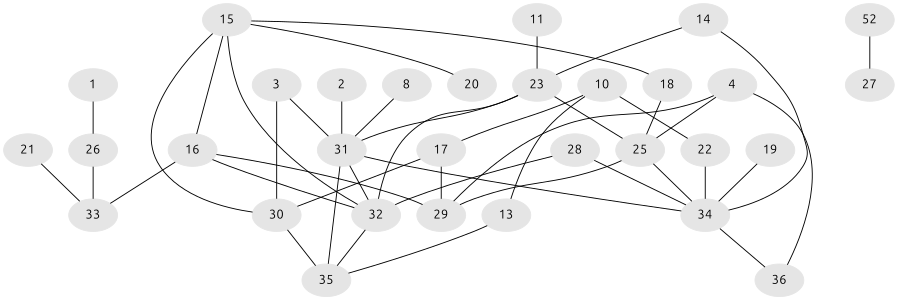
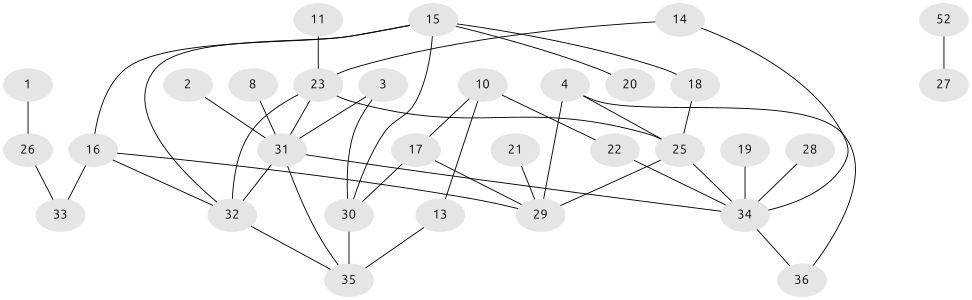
edge "28" -- "32": removed
edge "21" -- "33": now "21" -- "29"
